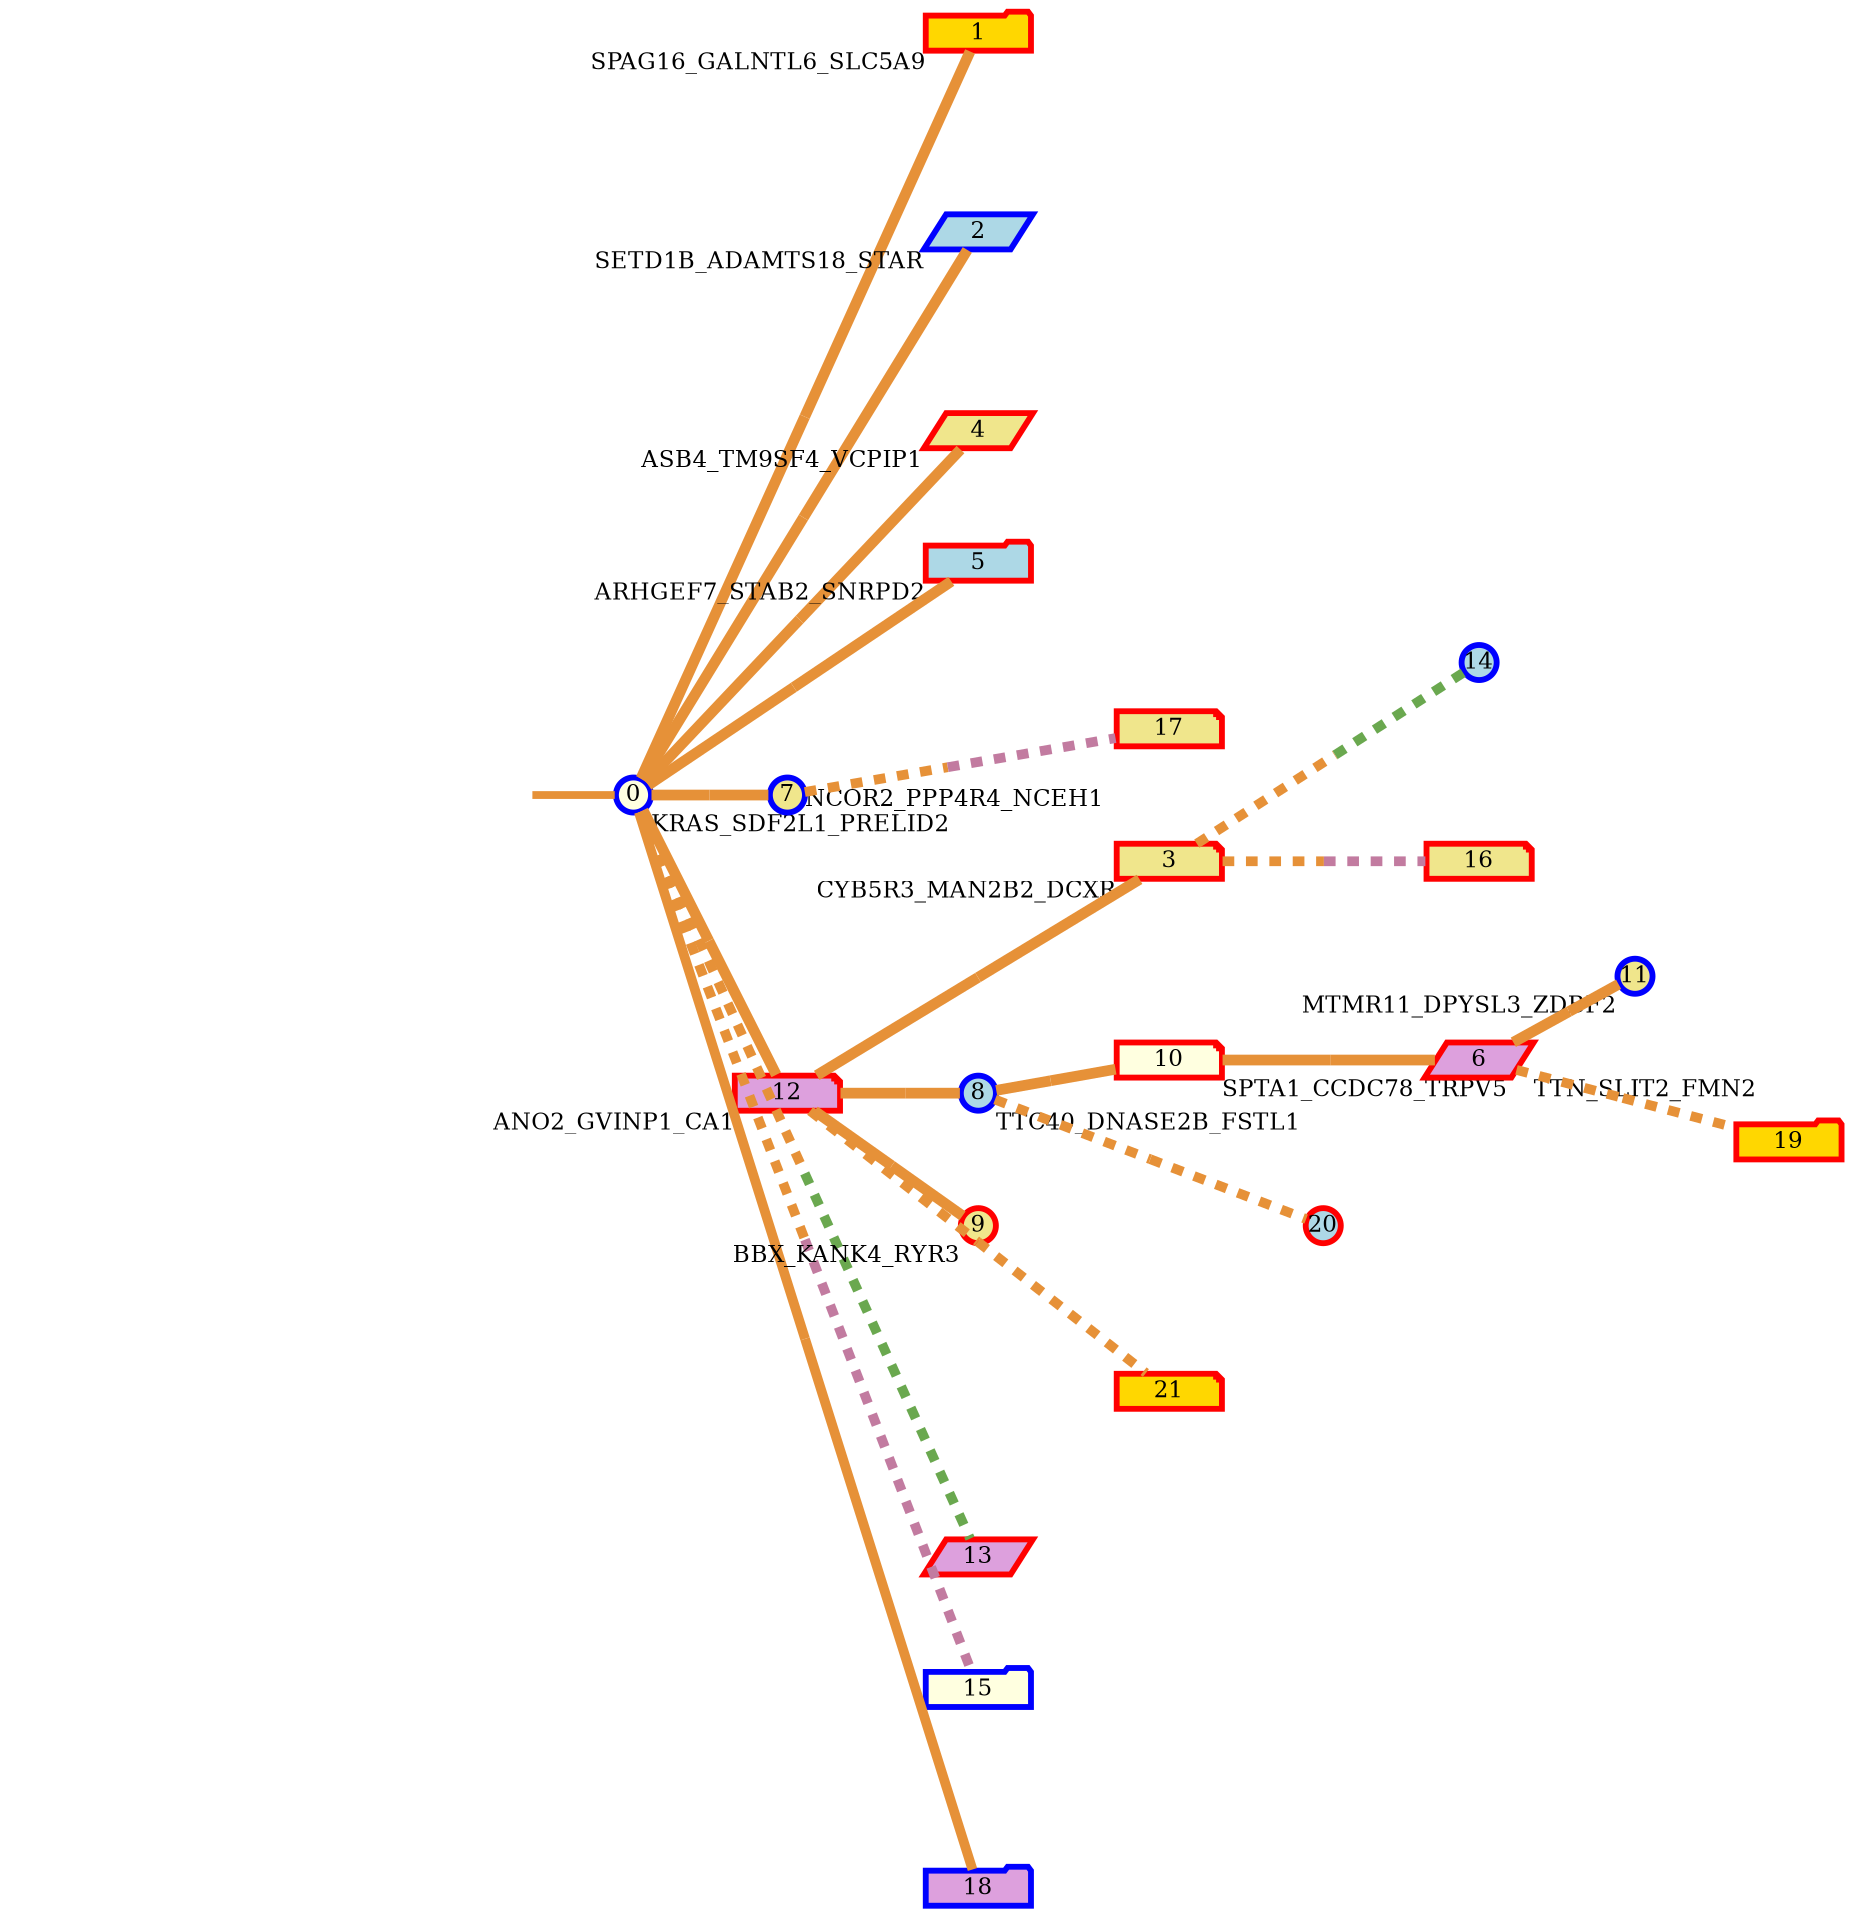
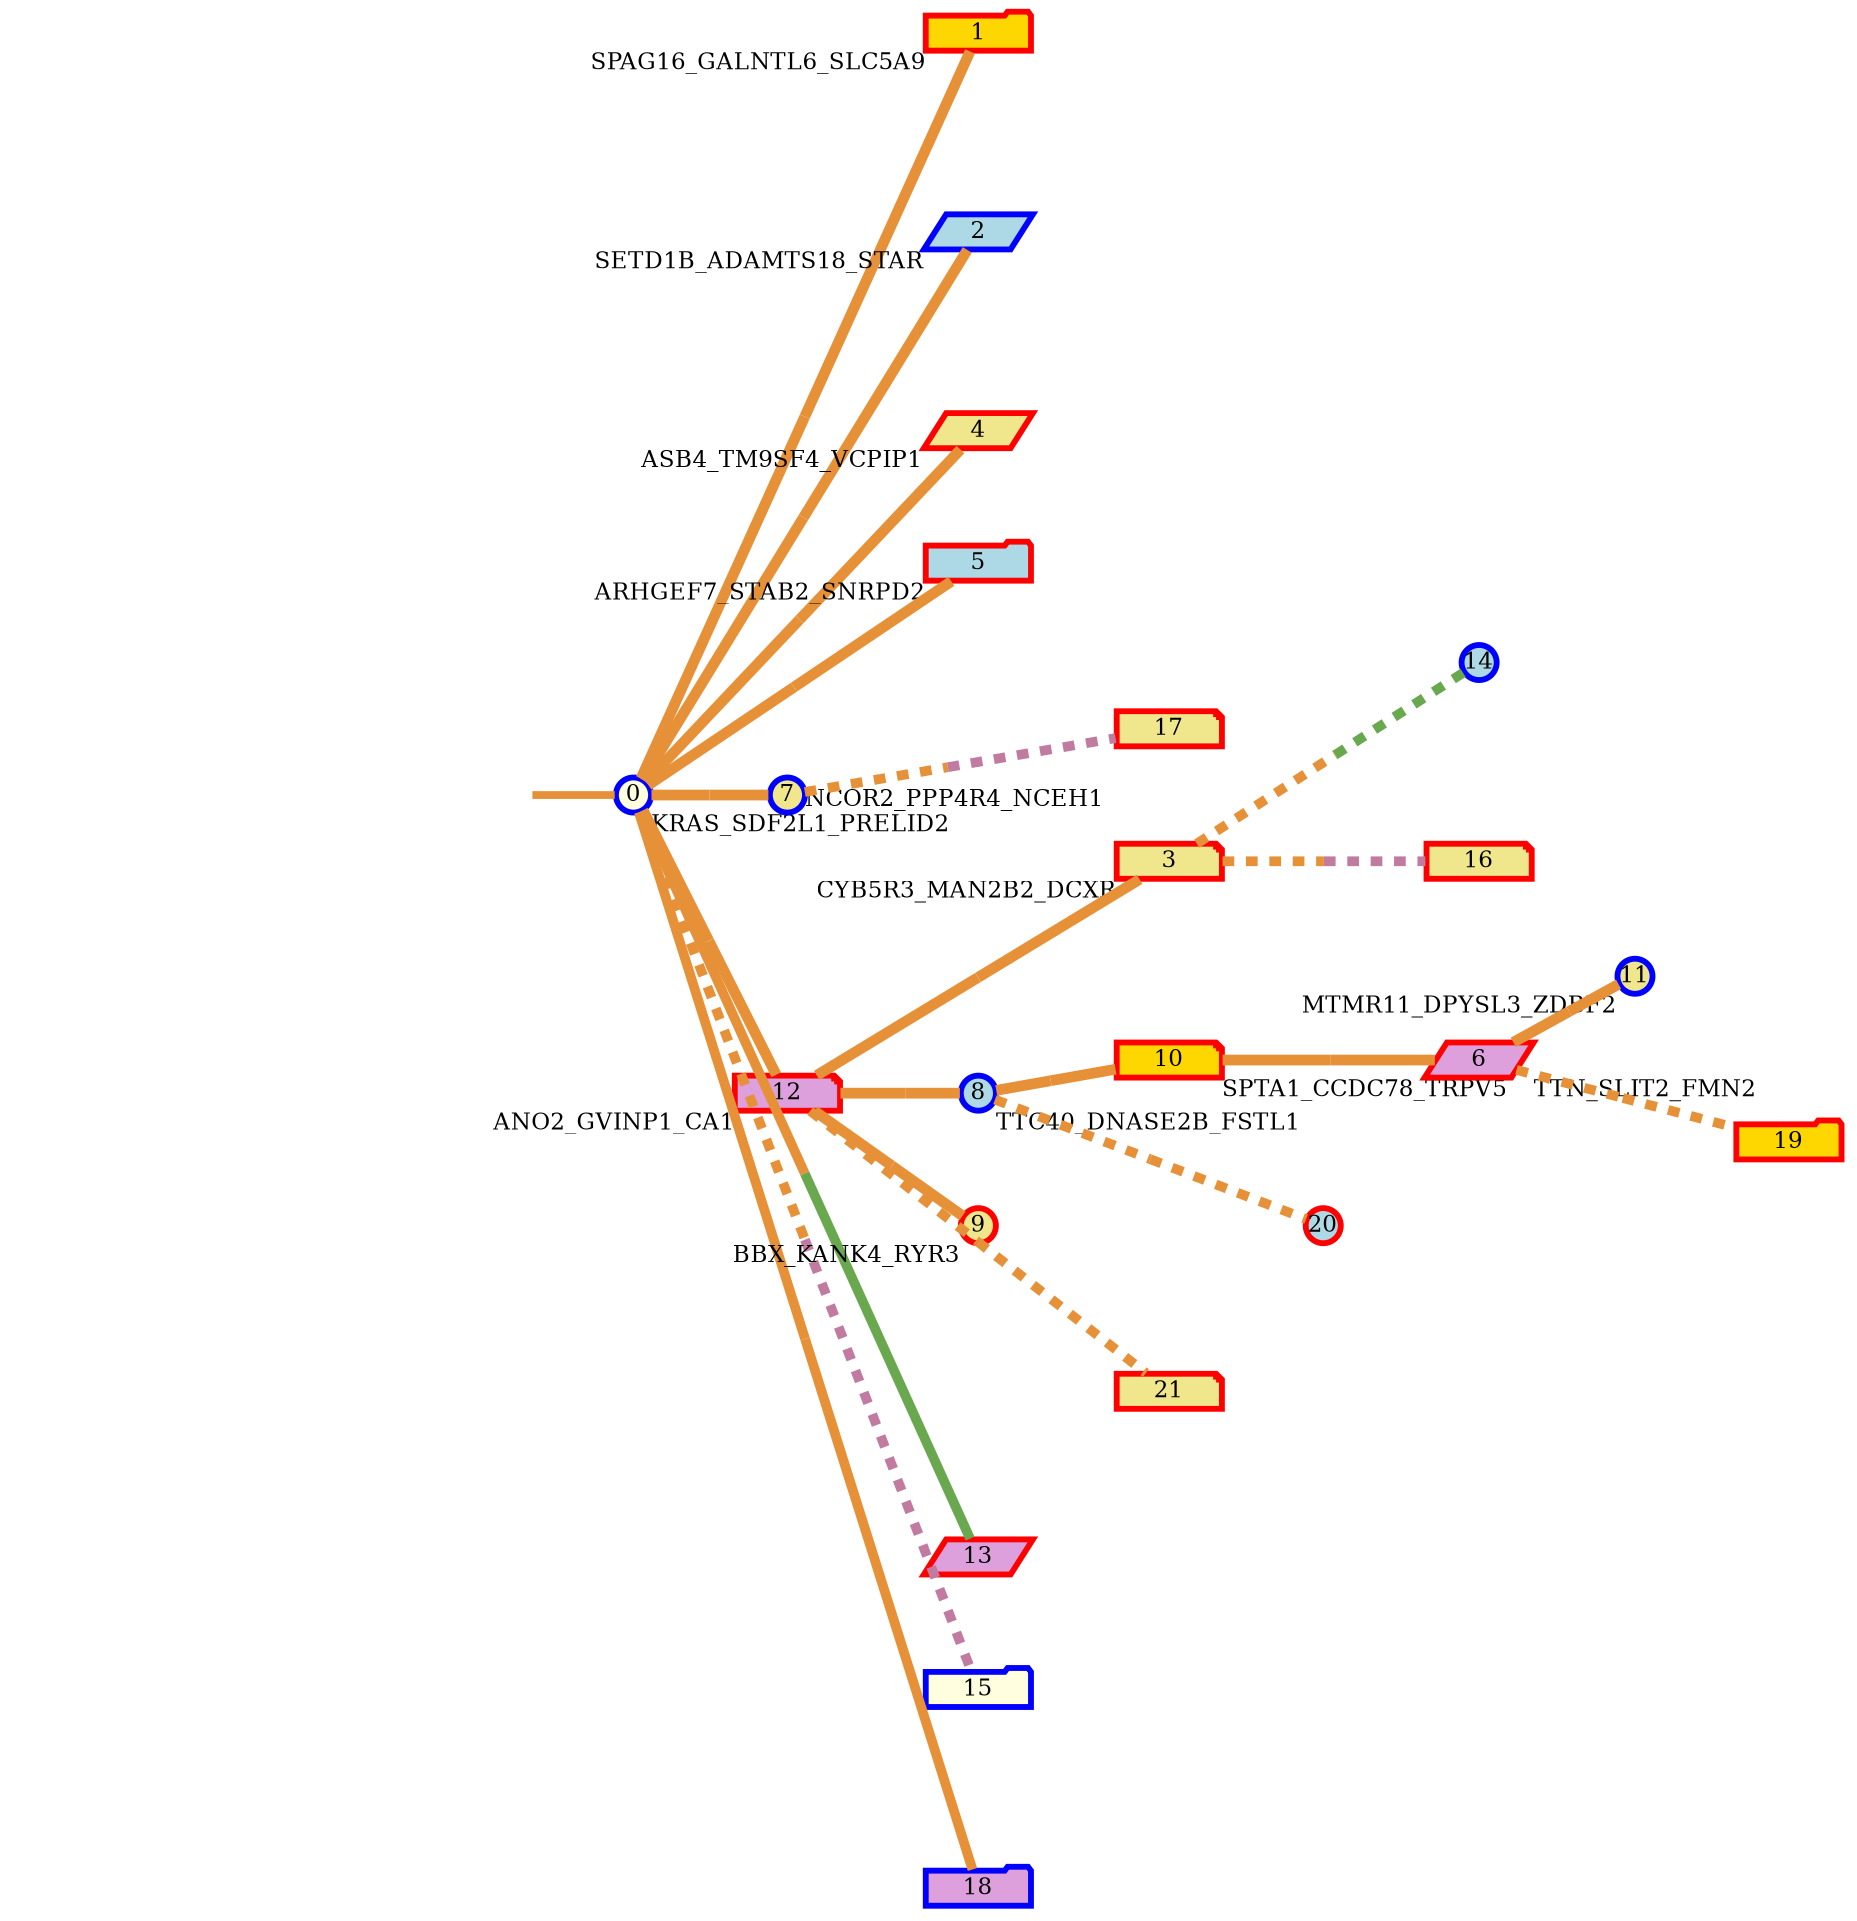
node "10 SPTA1_CCDC78_TRPV5": fillcolor lightyellow -> gold
edge "0 KRAS_SDF2L1_PRELID2" -> "13": style dashed -> solid
node "21": fillcolor gold -> khaki
